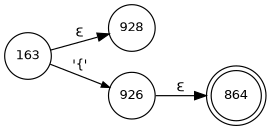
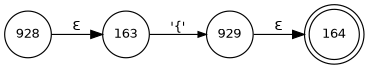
edge "163" -> "928": reversed
node "926": label "926" -> "929"
node "864": label "864" -> "164"
